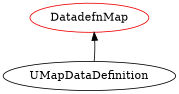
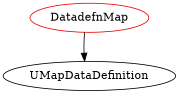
edge "UMapDataDefinition" -> "DatadefnMap": reversed
